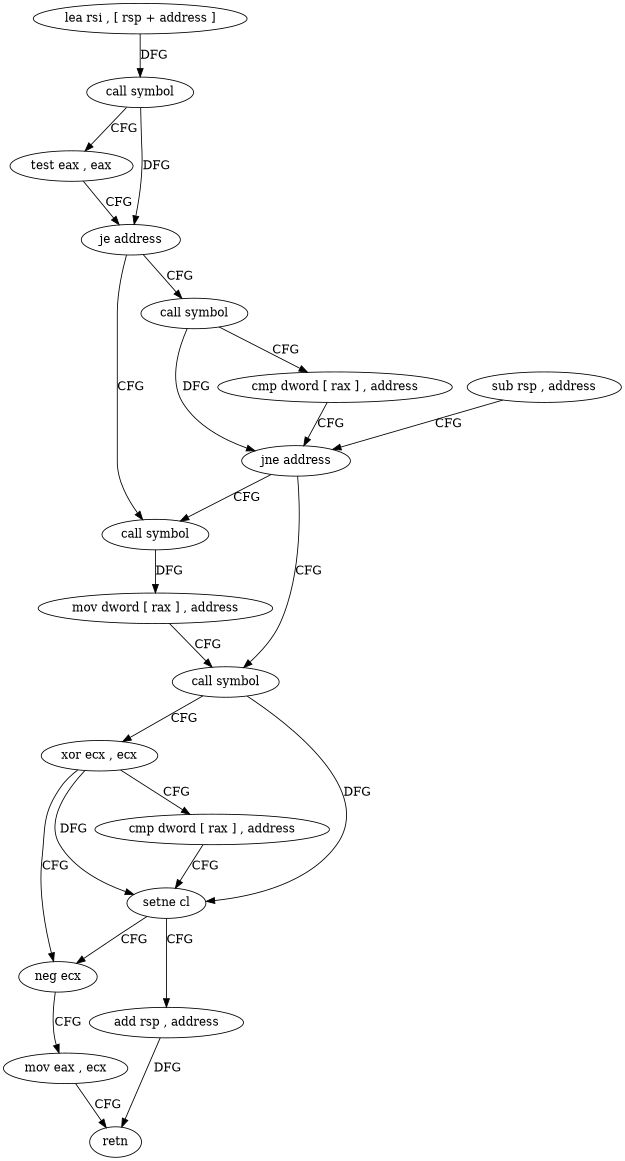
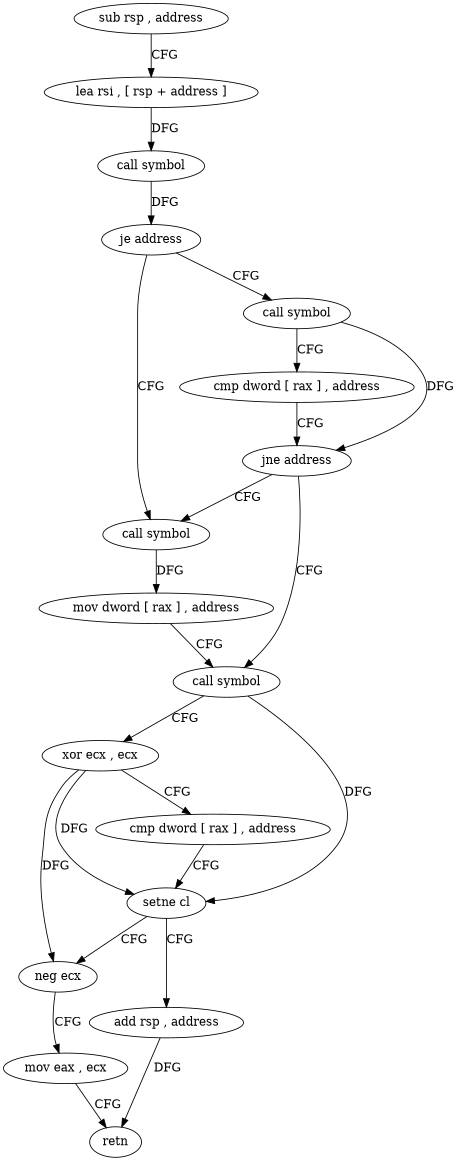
node "test eax , eax": removed
edge "sub rsp , address" -> "jne address": now "sub rsp , address" -> "lea rsi , [ rsp + address ]"
edge "xor ecx , ecx" -> "neg ecx": label "CFG" -> "DFG"
